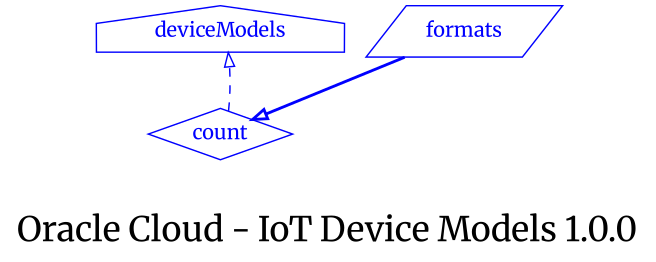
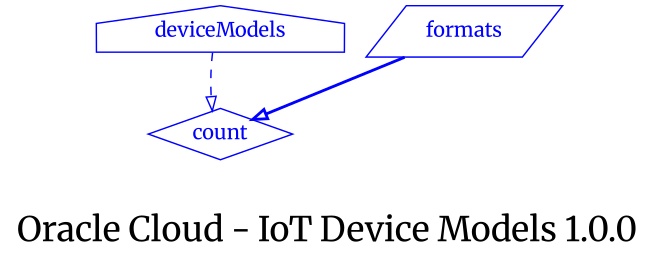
edge "count" -> "deviceModels": reversed
